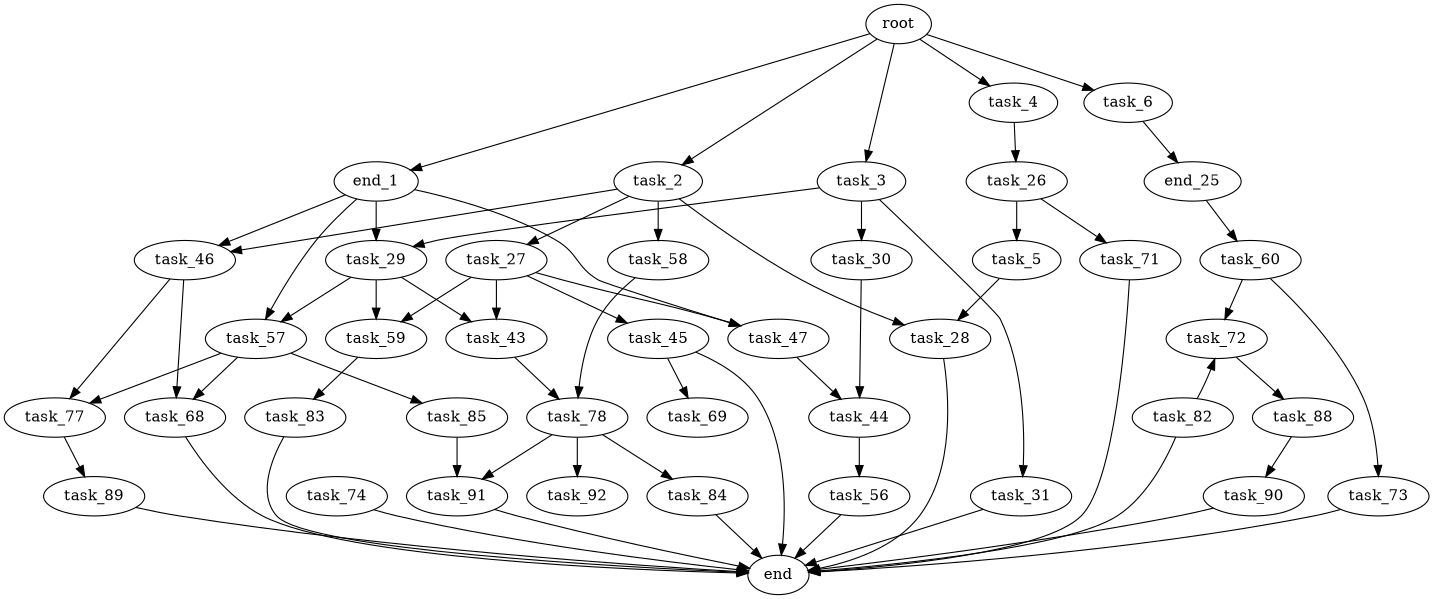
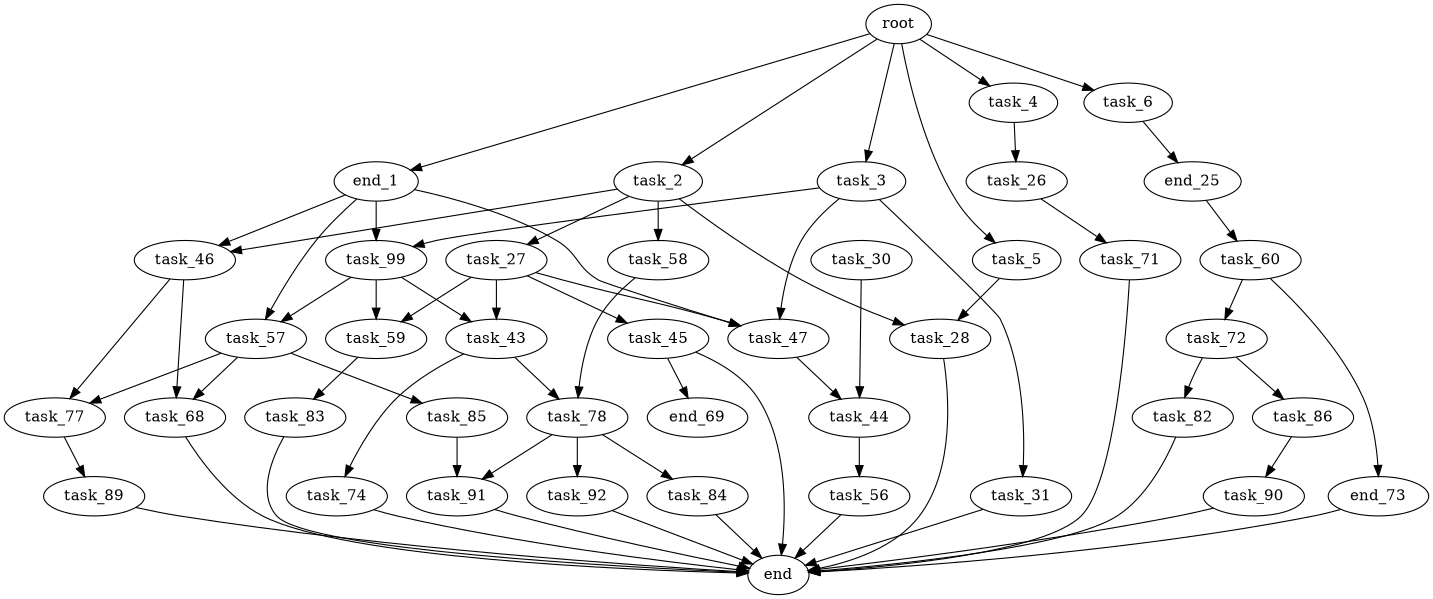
edge "task_3" -> "task_30": now "task_3" -> "task_47"
edge "task_26" -> "task_5": now "root" -> "task_5"
node "task_29": label "task_29" -> "task_99"
edge "task_82" -> "task_72": reversed
edge "task_43" -> "task_74": added
node "task_69": label "task_69" -> "end_69"
node "task_88": label "task_88" -> "task_86"
node "task_73": label "task_73" -> "end_73"
edge "task_92" -> "end": added
